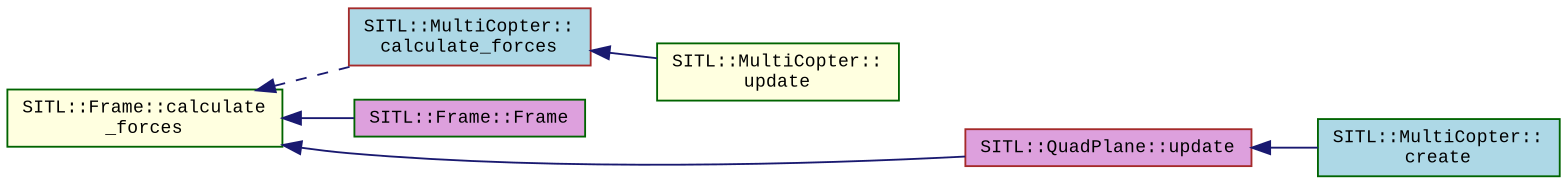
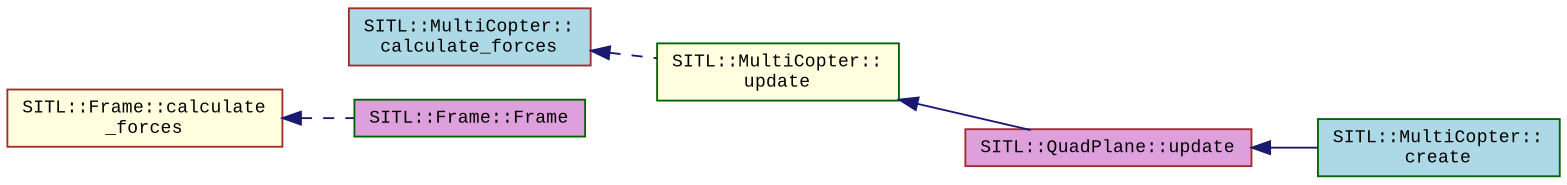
edge "SITL::MultiCopter:: update" -> "SITL::MultiCopter:: calculate_forces": style solid -> dashed
edge "SITL::MultiCopter:: calculate_forces" -> "SITL::Frame::calculate _forces": removed
node "SITL::Frame::calculate _forces": color darkgreen -> brown
edge "SITL::Frame::Frame" -> "SITL::Frame::calculate _forces": style solid -> dashed
edge "SITL::QuadPlane::update" -> "SITL::Frame::calculate _forces": now "SITL::QuadPlane::update" -> "SITL::MultiCopter:: update"
